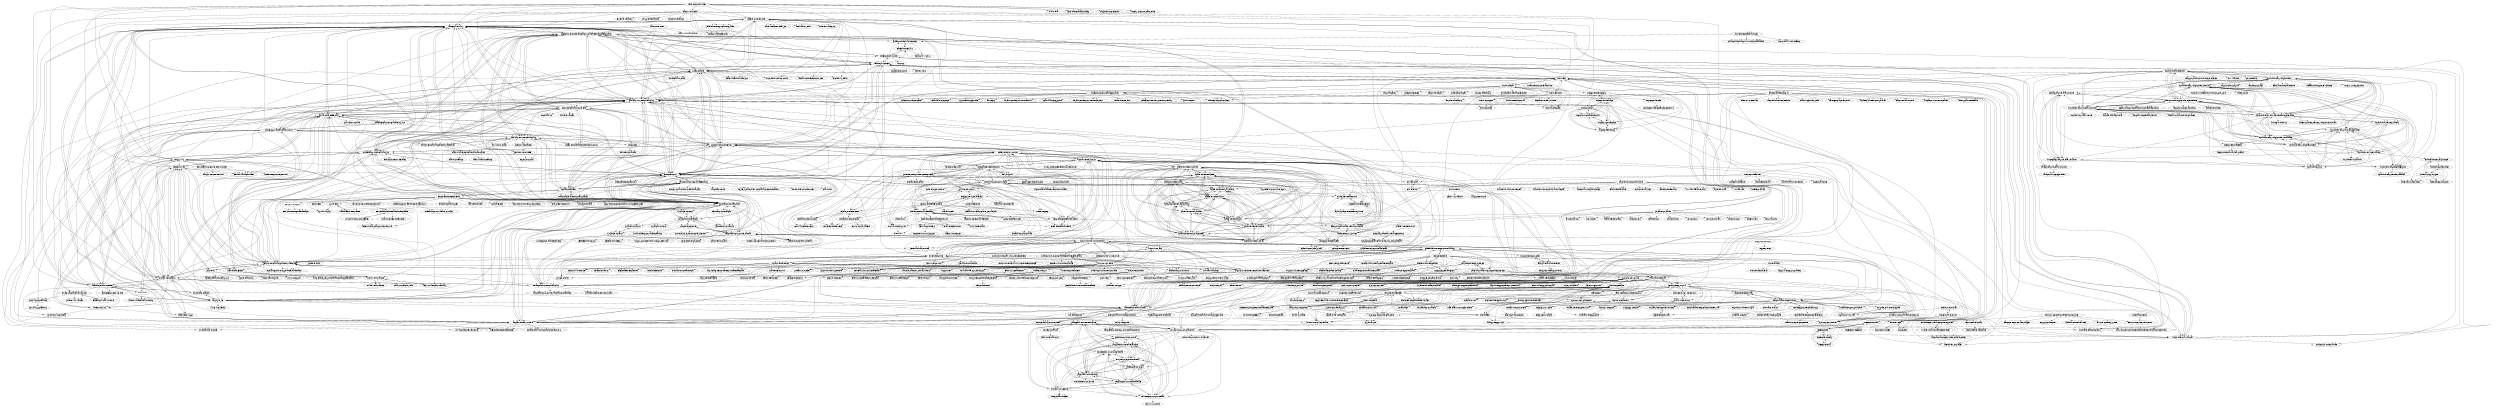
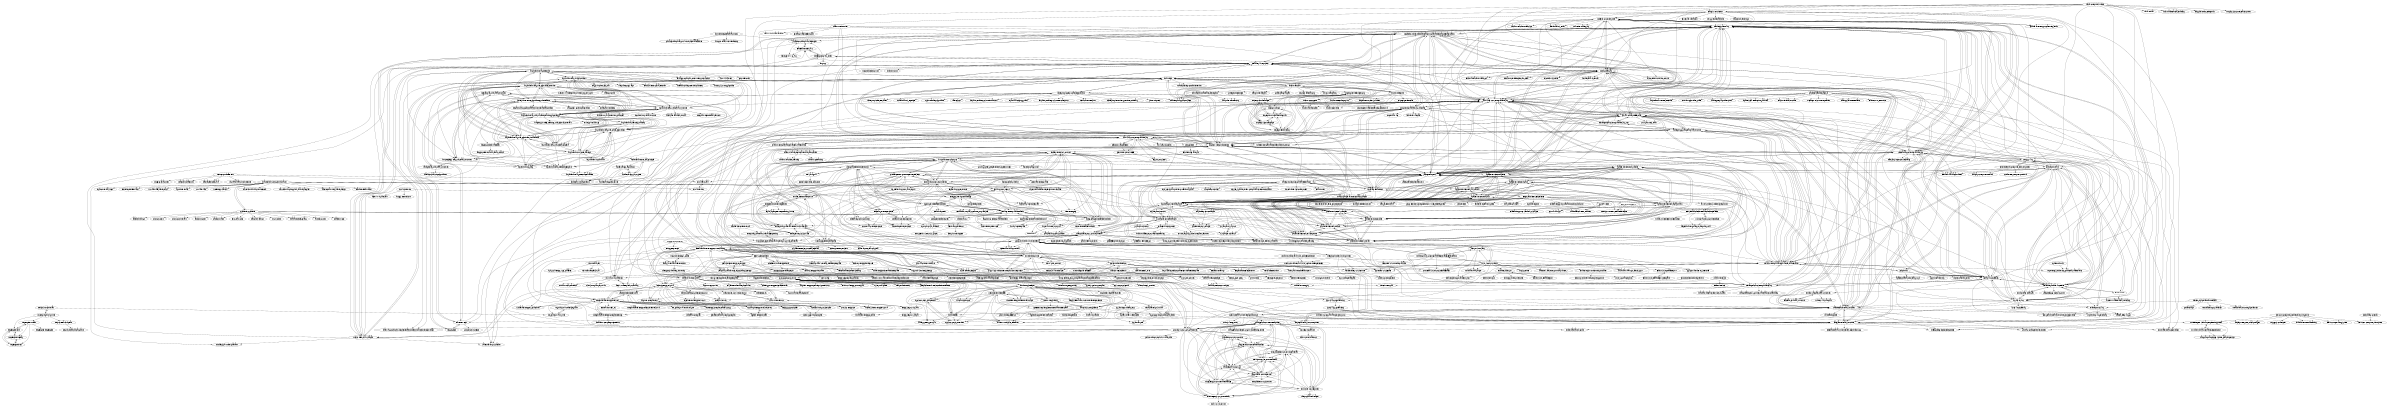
node "zwd1216/yingyuer": removed
